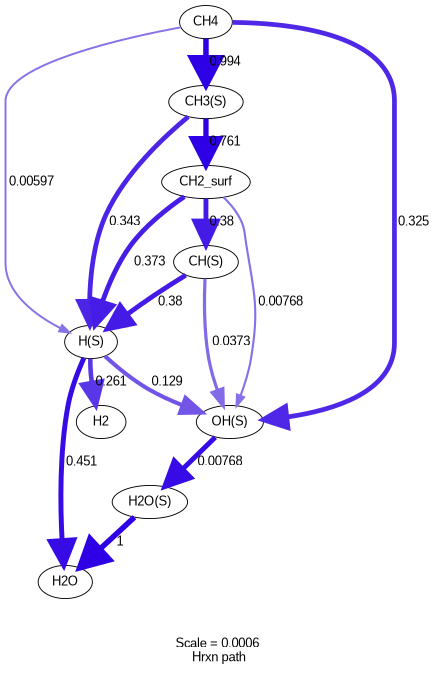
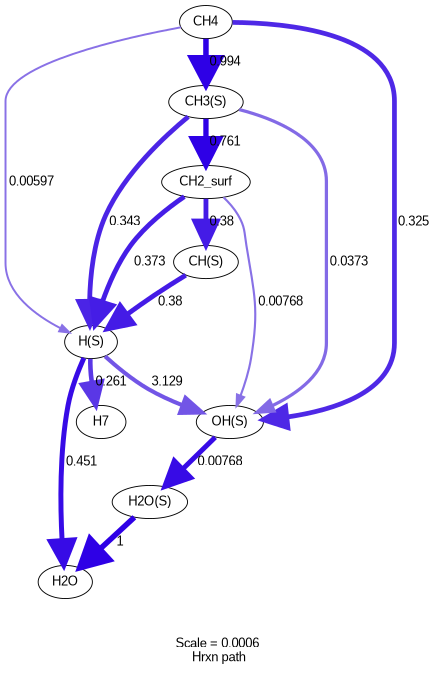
edge "CH(S)" -> "OH(S)": now "CH3(S)" -> "OH(S)"
edge "H(S)" -> "OH(S)": label " 0.129" -> " 3.129"
node "H2": label "H2" -> "H7"
